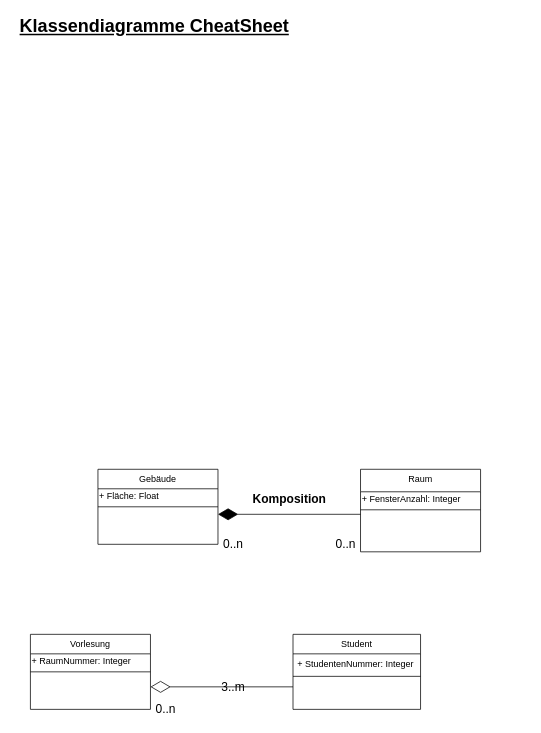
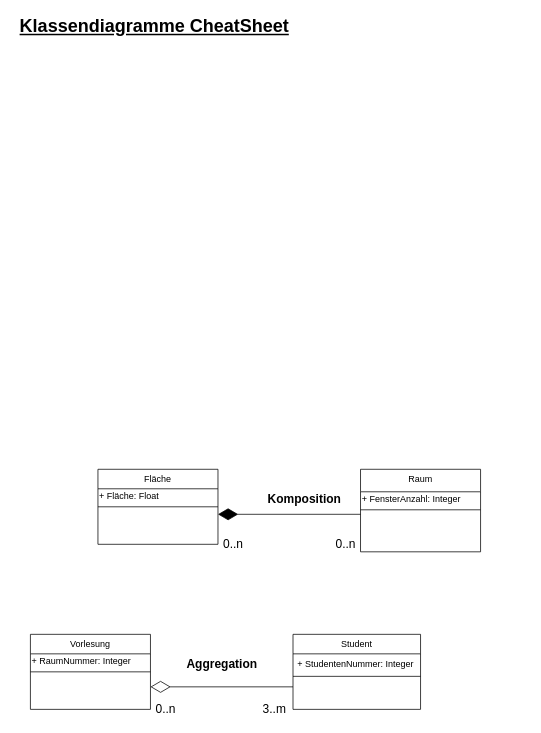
node "Gebäude": label "Gebäude" -> "Fläche"
node "Komposition": moved (289, 499) -> (304, 499)
node "Aggregation": added
node "3..m": moved (233, 687) -> (274, 709)
